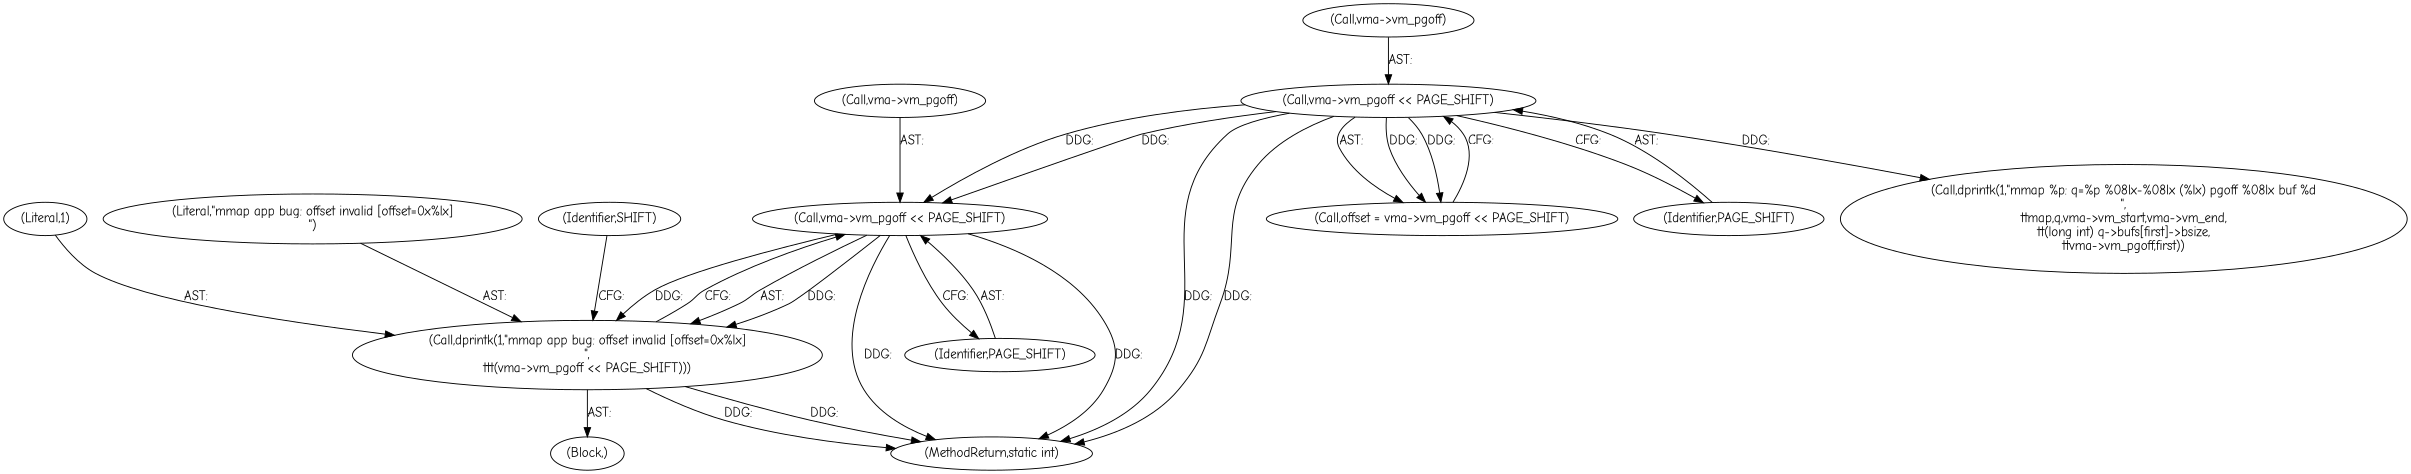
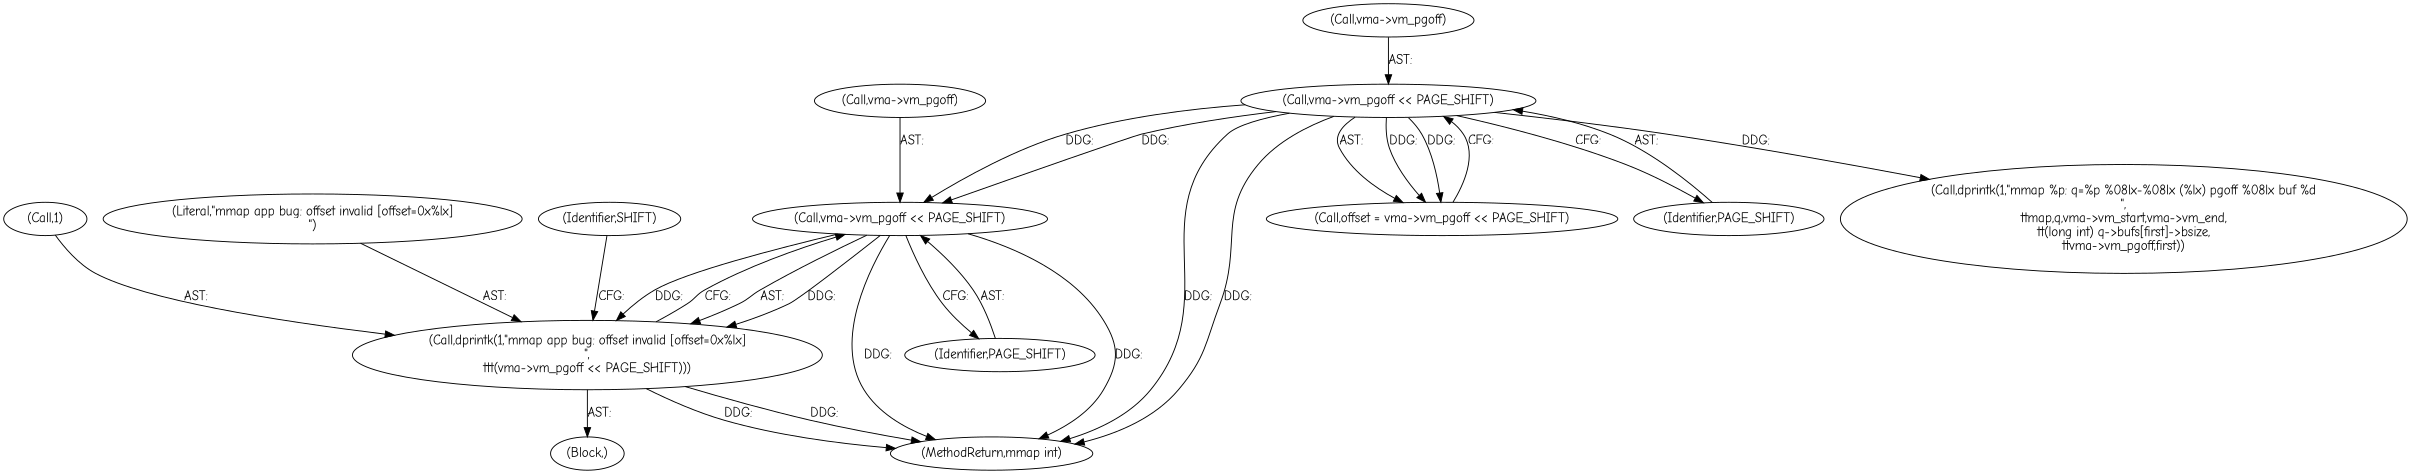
node "(Literal,1)": label "(Literal,1)" -> "(Call,1)"
node "(MethodReturn,static int)": label "(MethodReturn,static int)" -> "(MethodReturn,mmap int)"
